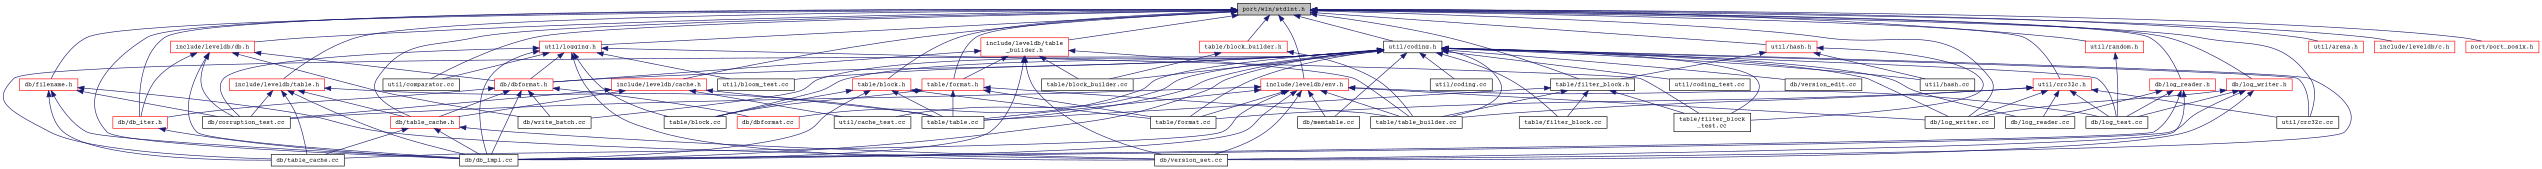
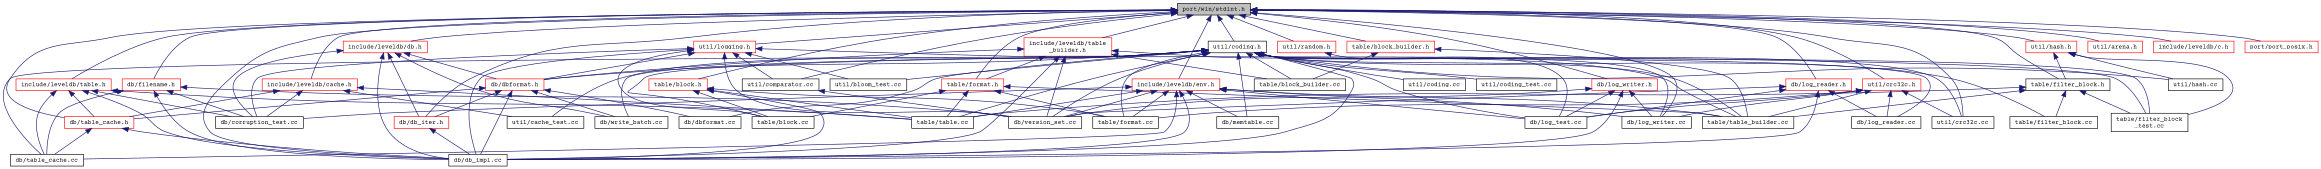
node "db/version_edit.cc": removed
node "db/dbformat.cc": color red -> black
edge "db/version_set.cc" -> "db/table_cache.h": now "db/version_set.cc" -> "util/comparator.cc"
